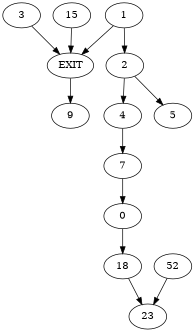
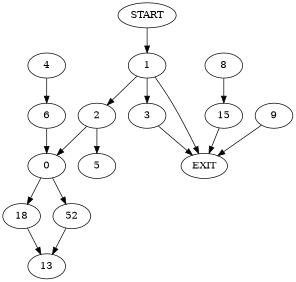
node "START": added
node "8": added
edge "EXIT" -> "9": reversed
edge "2" -> "4": now "2" -> "0"
edge "1" -> "3": added
node "7": label "7" -> "6"
edge "0" -> "52": added
node "23": label "23" -> "13"
